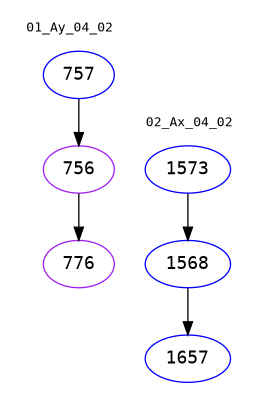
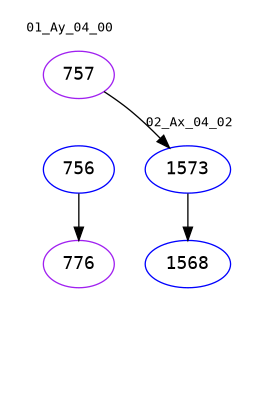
cluster "01_Ay_04_02": label "01_Ay_04_02" -> "01_Ay_04_00"
node "757": color blue -> purple
edge "757" -> "756": now "757" -> "1573"
node "756": color purple -> blue
node "1657": removed
